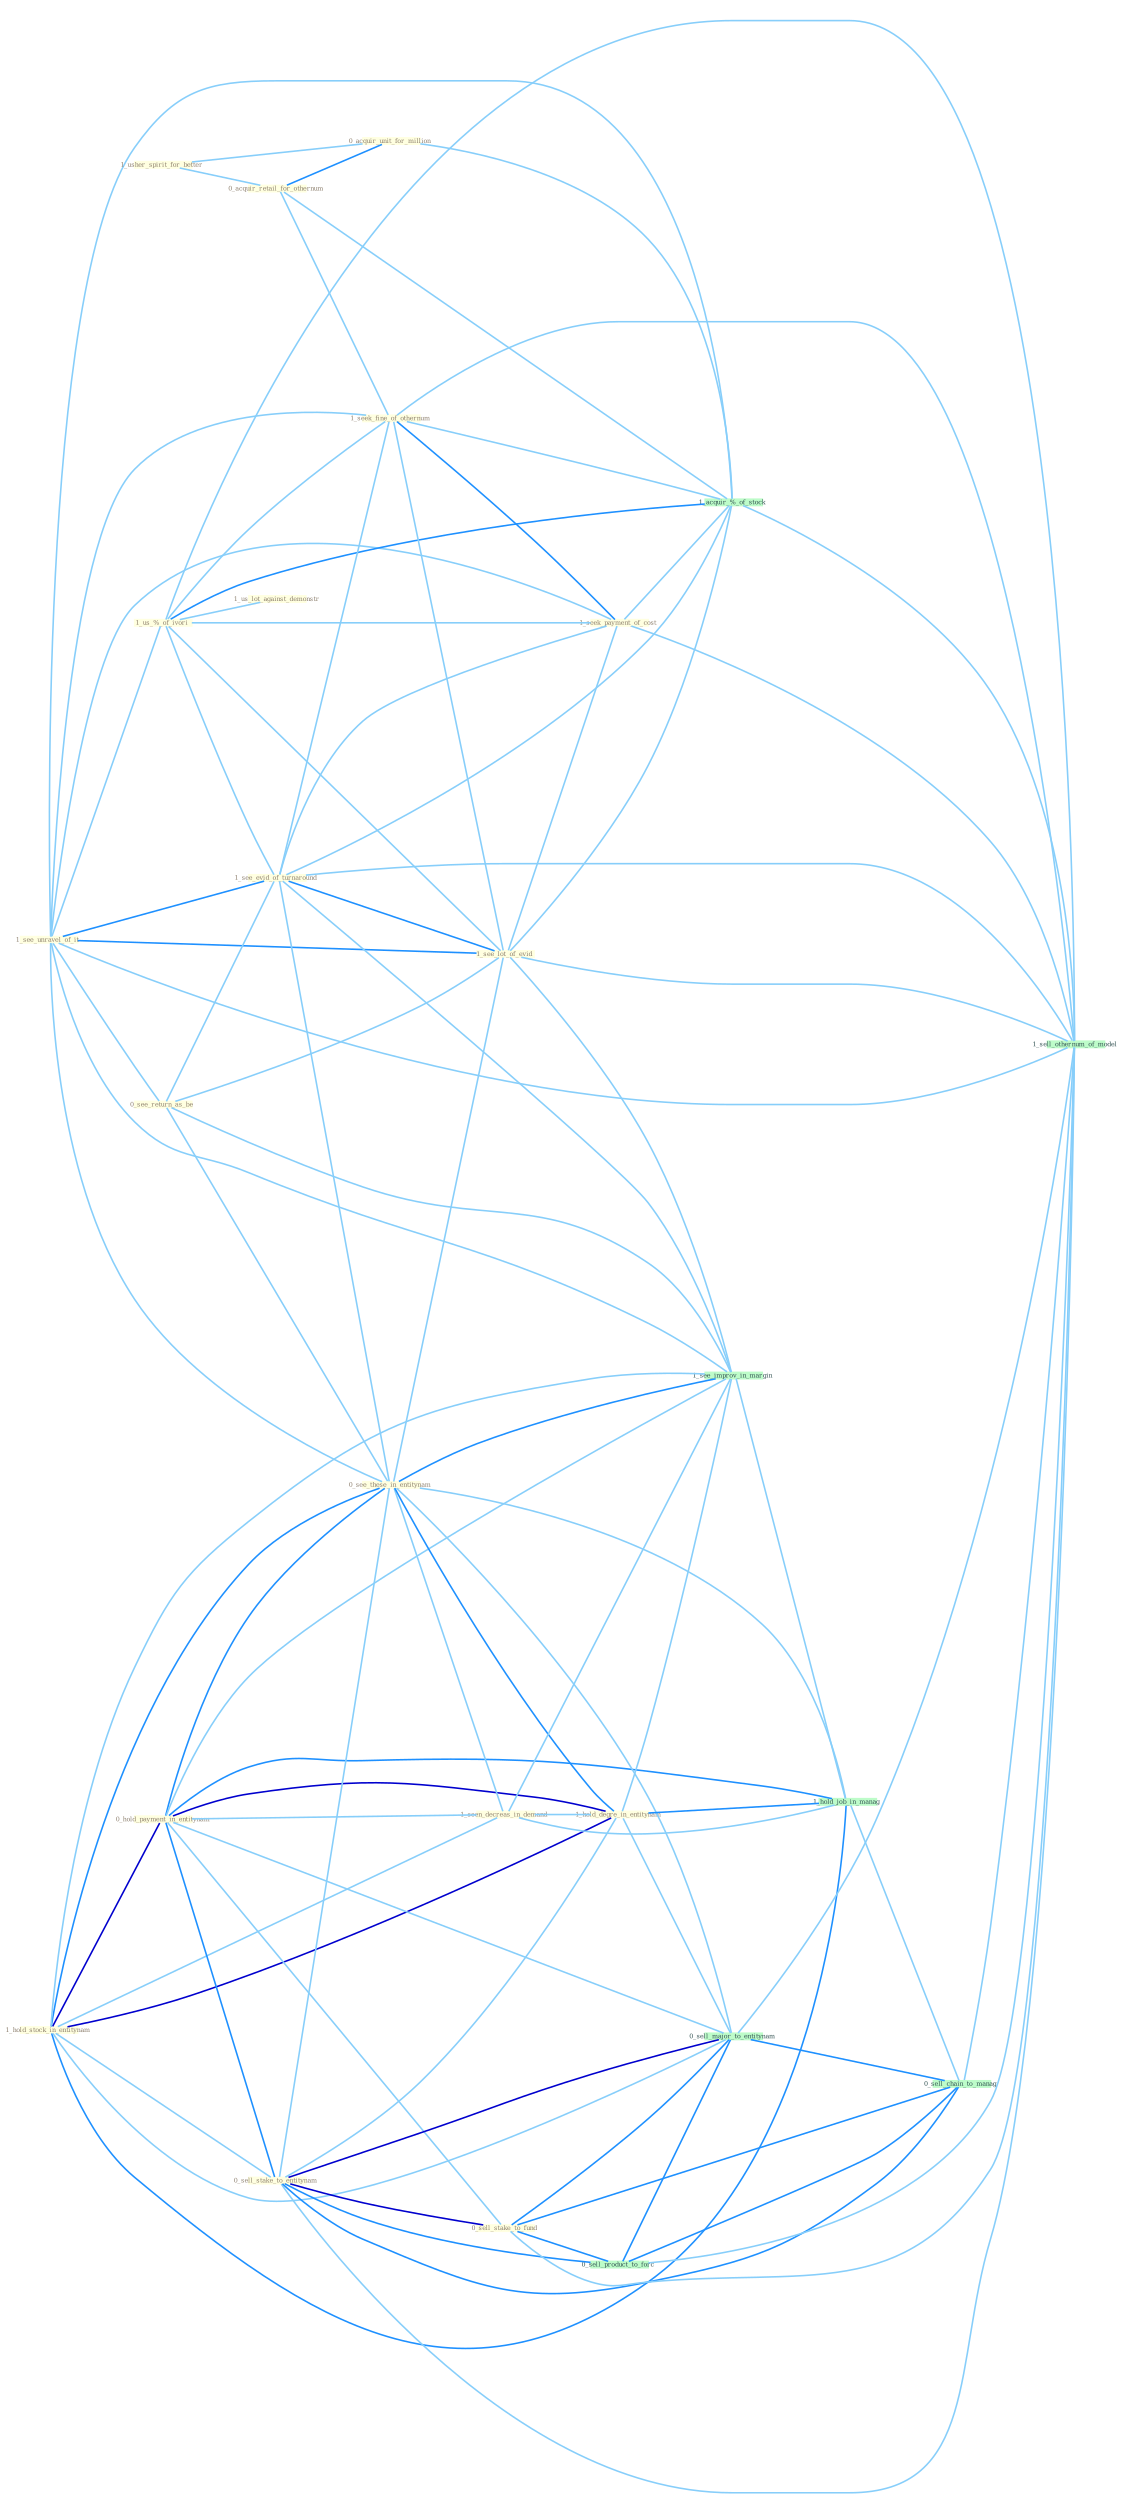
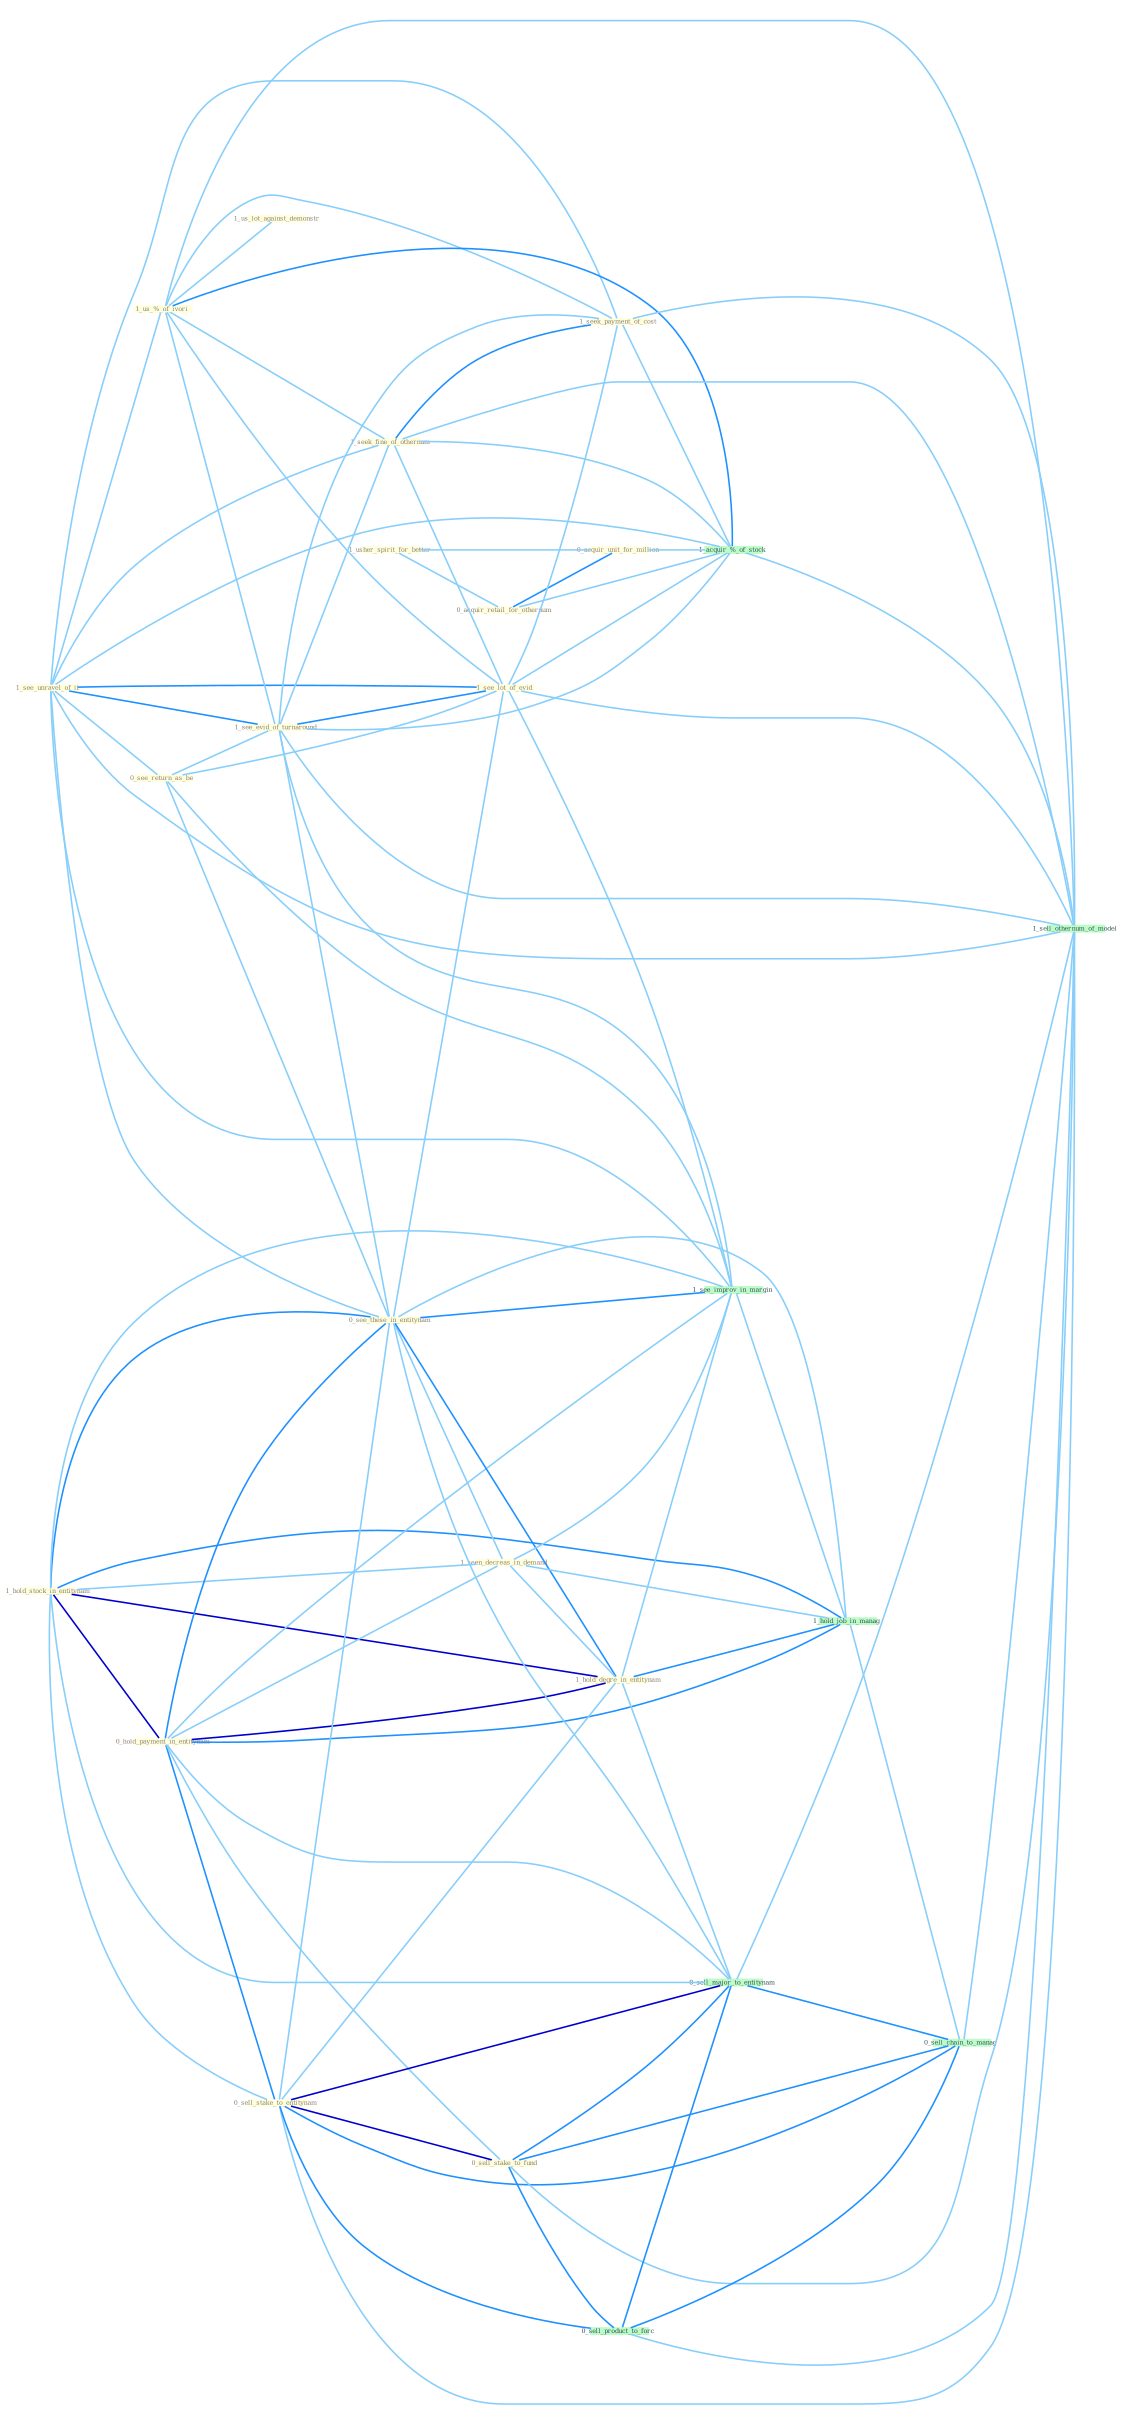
edge "0_acquir_retail_for_othernum" -- "1_seek_fine_of_othernum": removed
